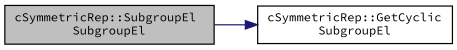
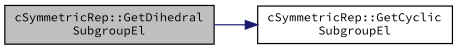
node "cSymmetricRep::SubgroupEl SubgroupEl": label "cSymmetricRep::SubgroupEl SubgroupEl" -> "cSymmetricRep::GetDihedral SubgroupEl"
